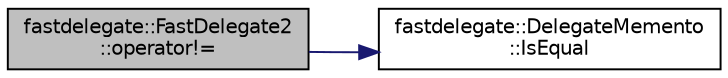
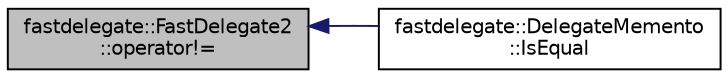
edge "fastdelegate::FastDelegate2 ::operator!=" -> "fastdelegate::DelegateMemento ::IsEqual": reversed
